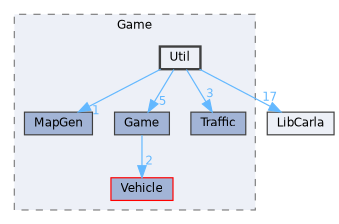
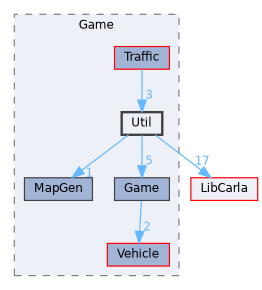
edge "Util" -> "Traffic": reversed
node "Traffic": color grey25 -> red
node "LibCarla": color grey25 -> red
